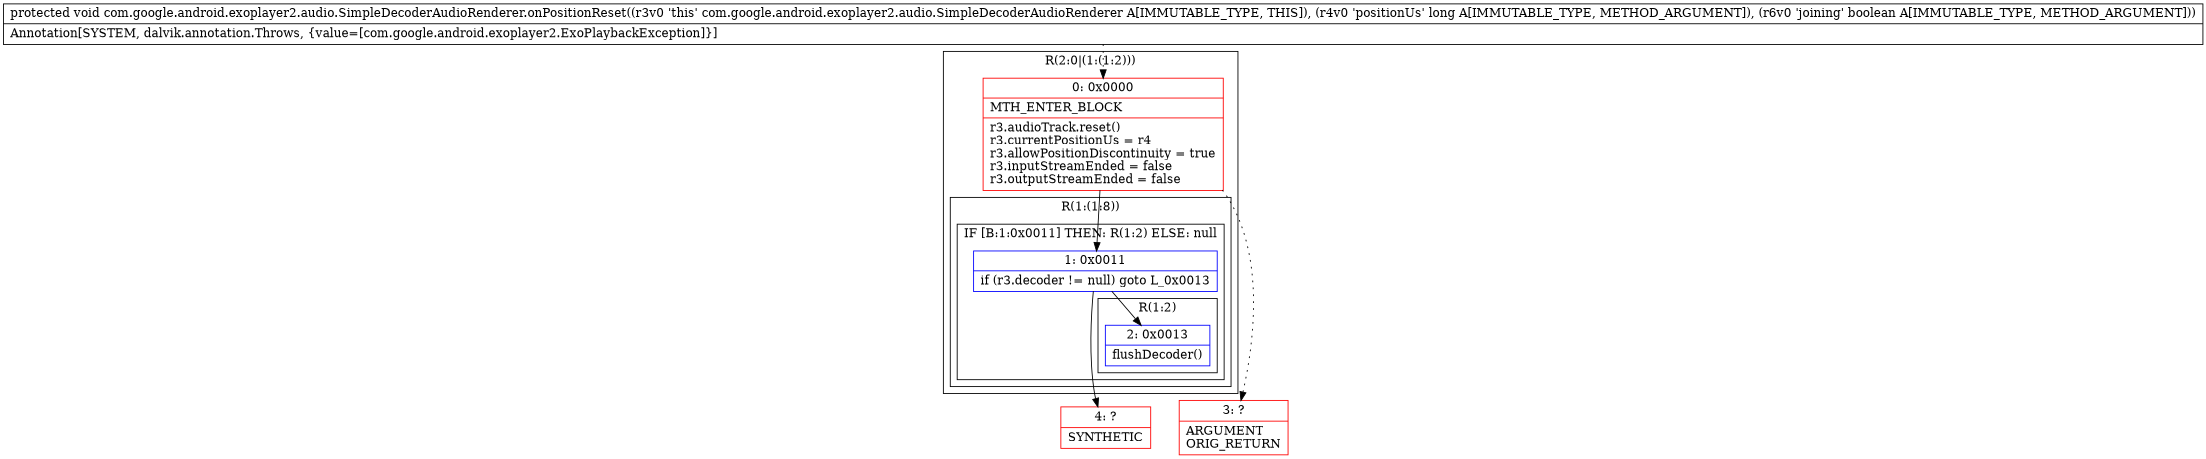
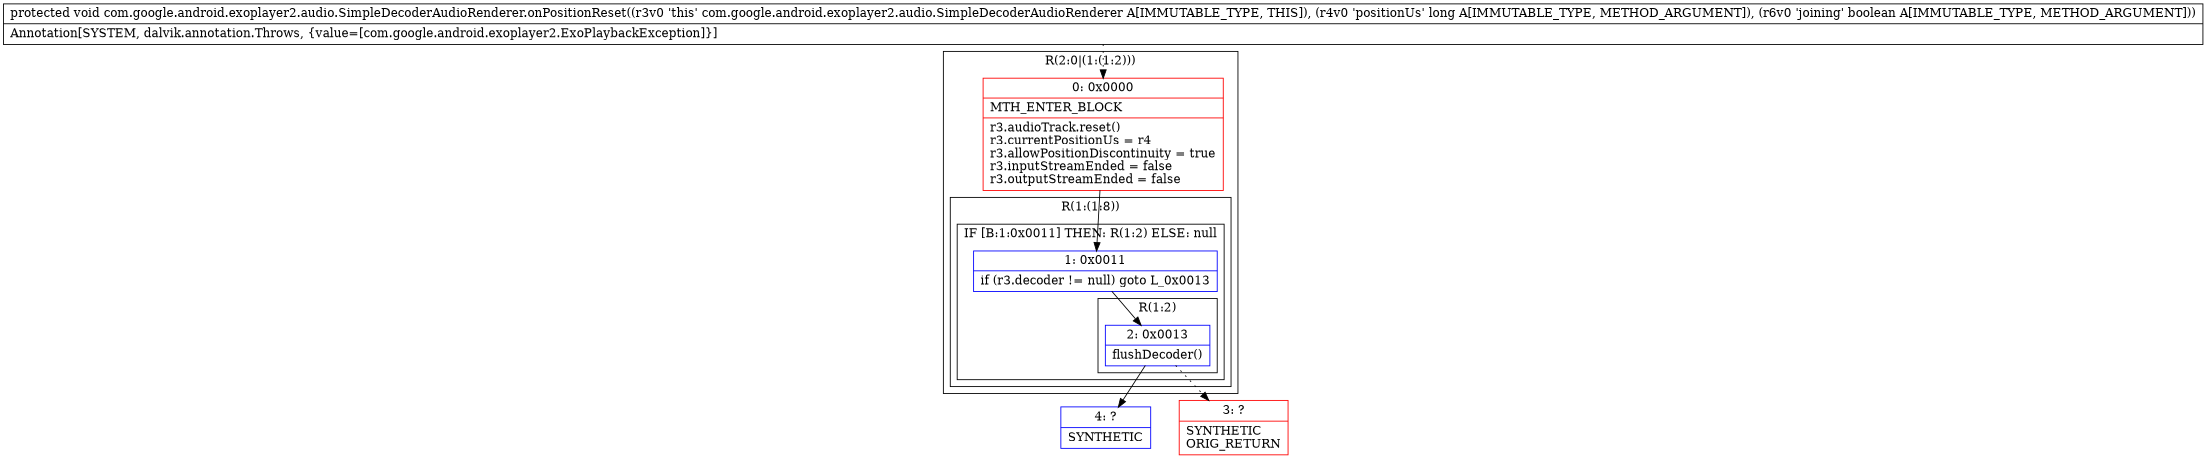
edge "0: 0x0000" -> "3: ?": now "2: 0x0013" -> "3: ?"
edge "1: 0x0011" -> "4: ?": now "2: 0x0013" -> "4: ?"
node "4: ?": color red -> blue
node "3: ?": text "ARGUMENT" -> "SYNTHETIC"
